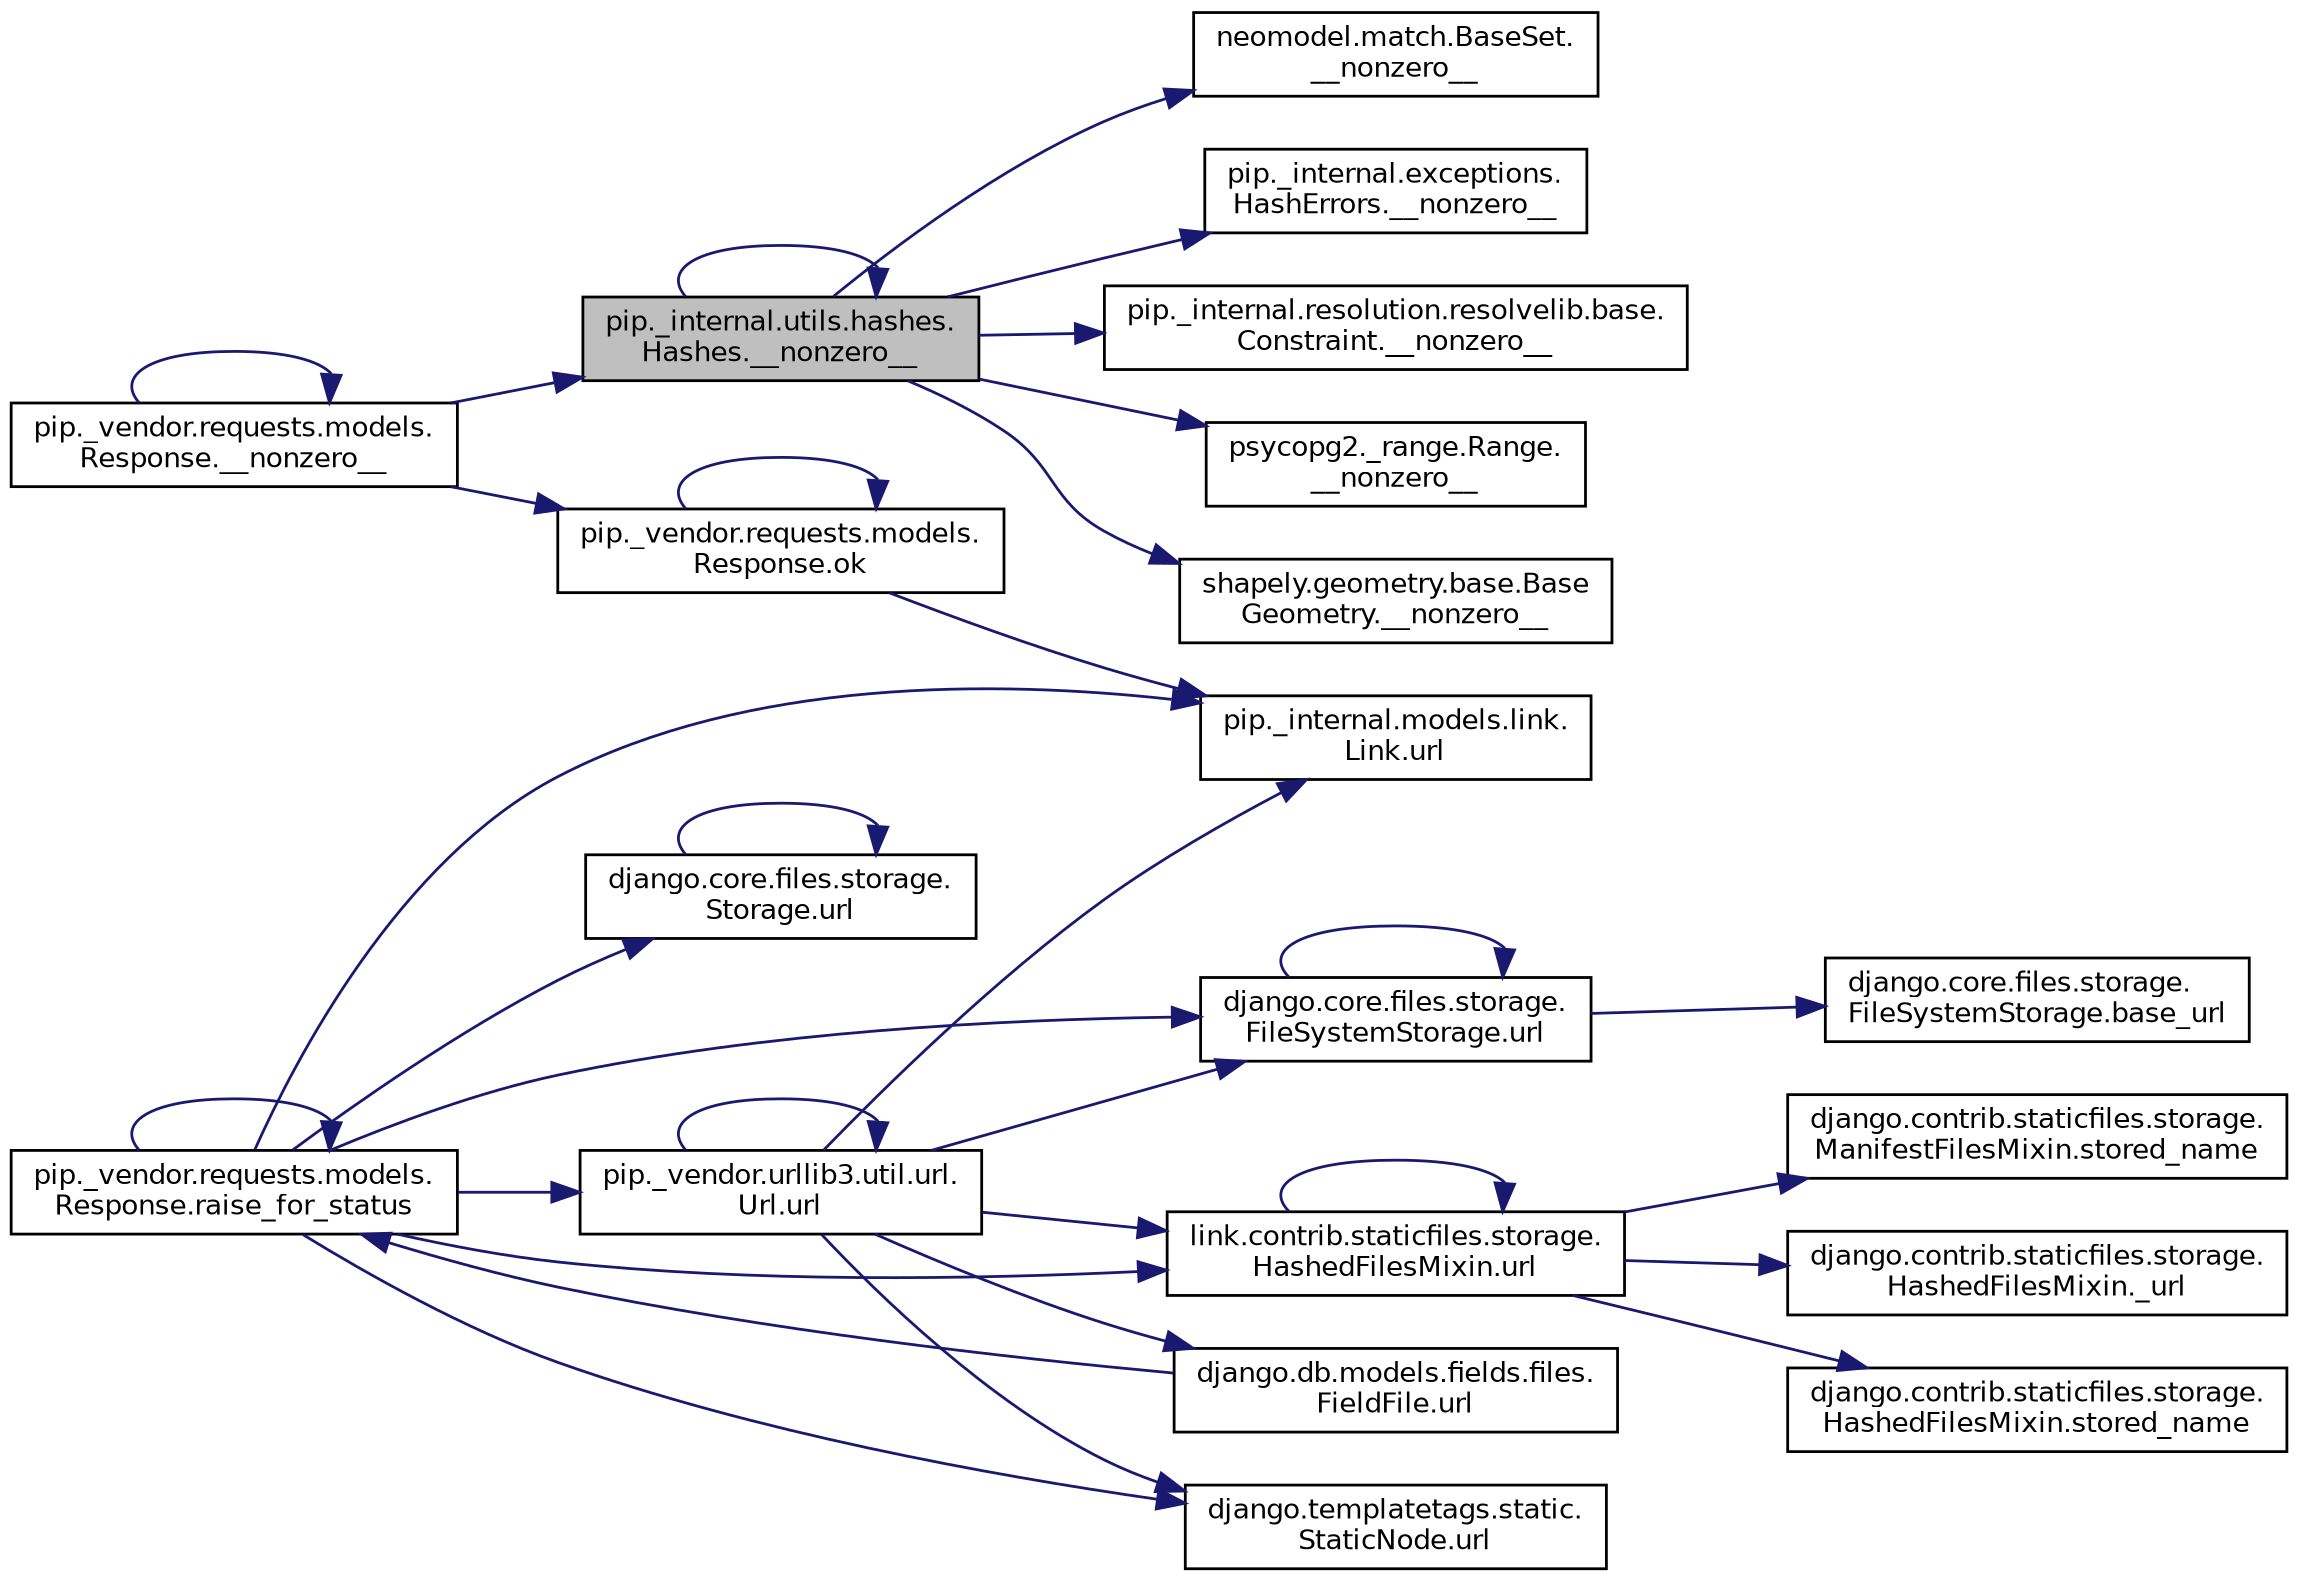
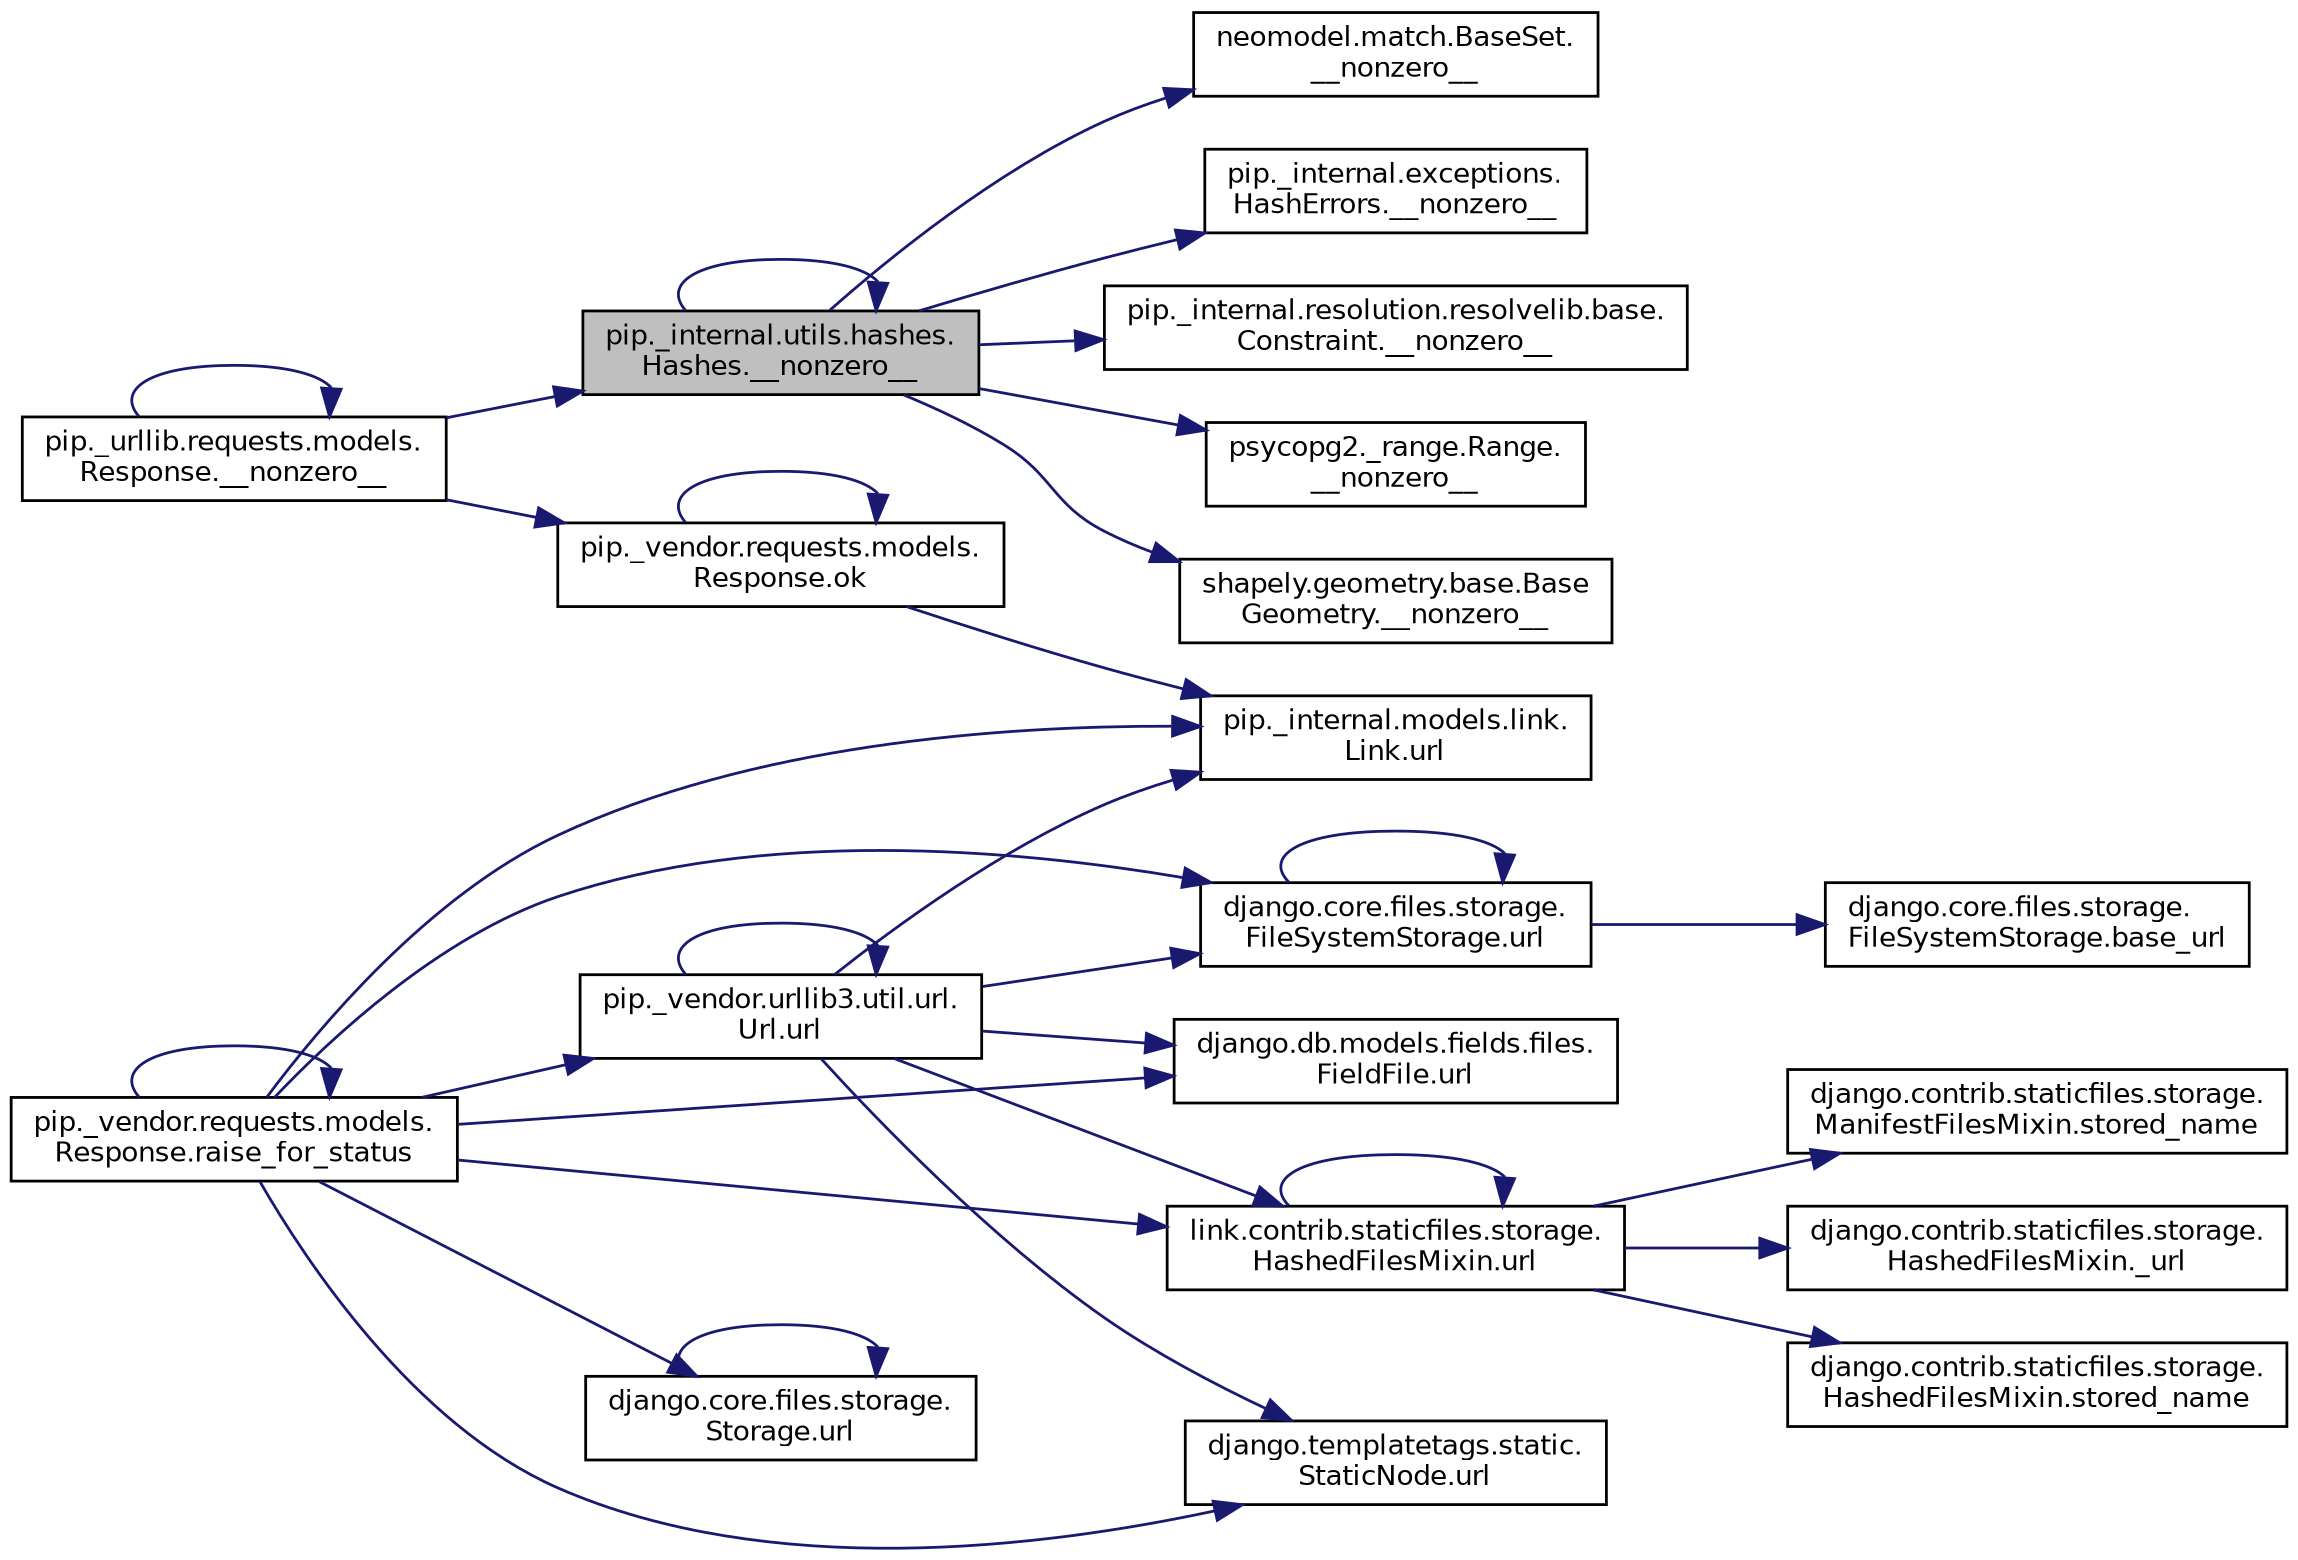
node "pip._vendor.requests.models. Response.__nonzero__": label "pip._vendor.requests.models. Response.__nonzero__" -> "pip._urllib.requests.models. Response.__nonzero__"
edge "django.db.models.fields.files. FieldFile.url" -> "pip._vendor.requests.models. Response.raise_for_status": reversed
